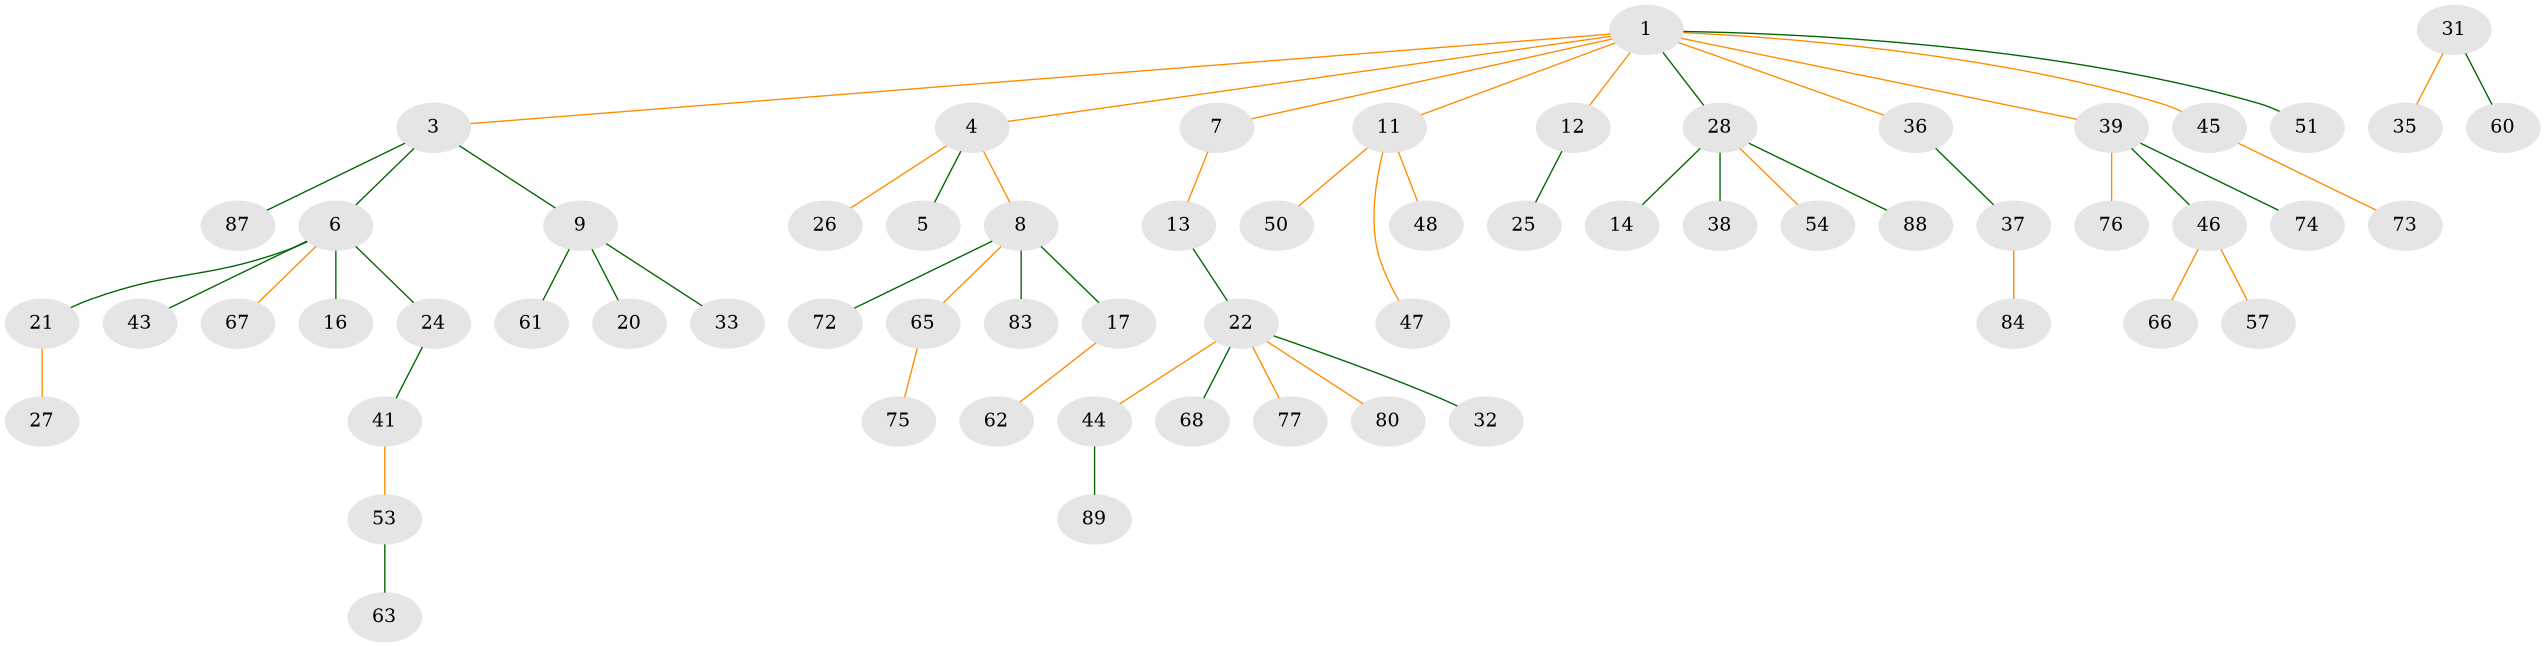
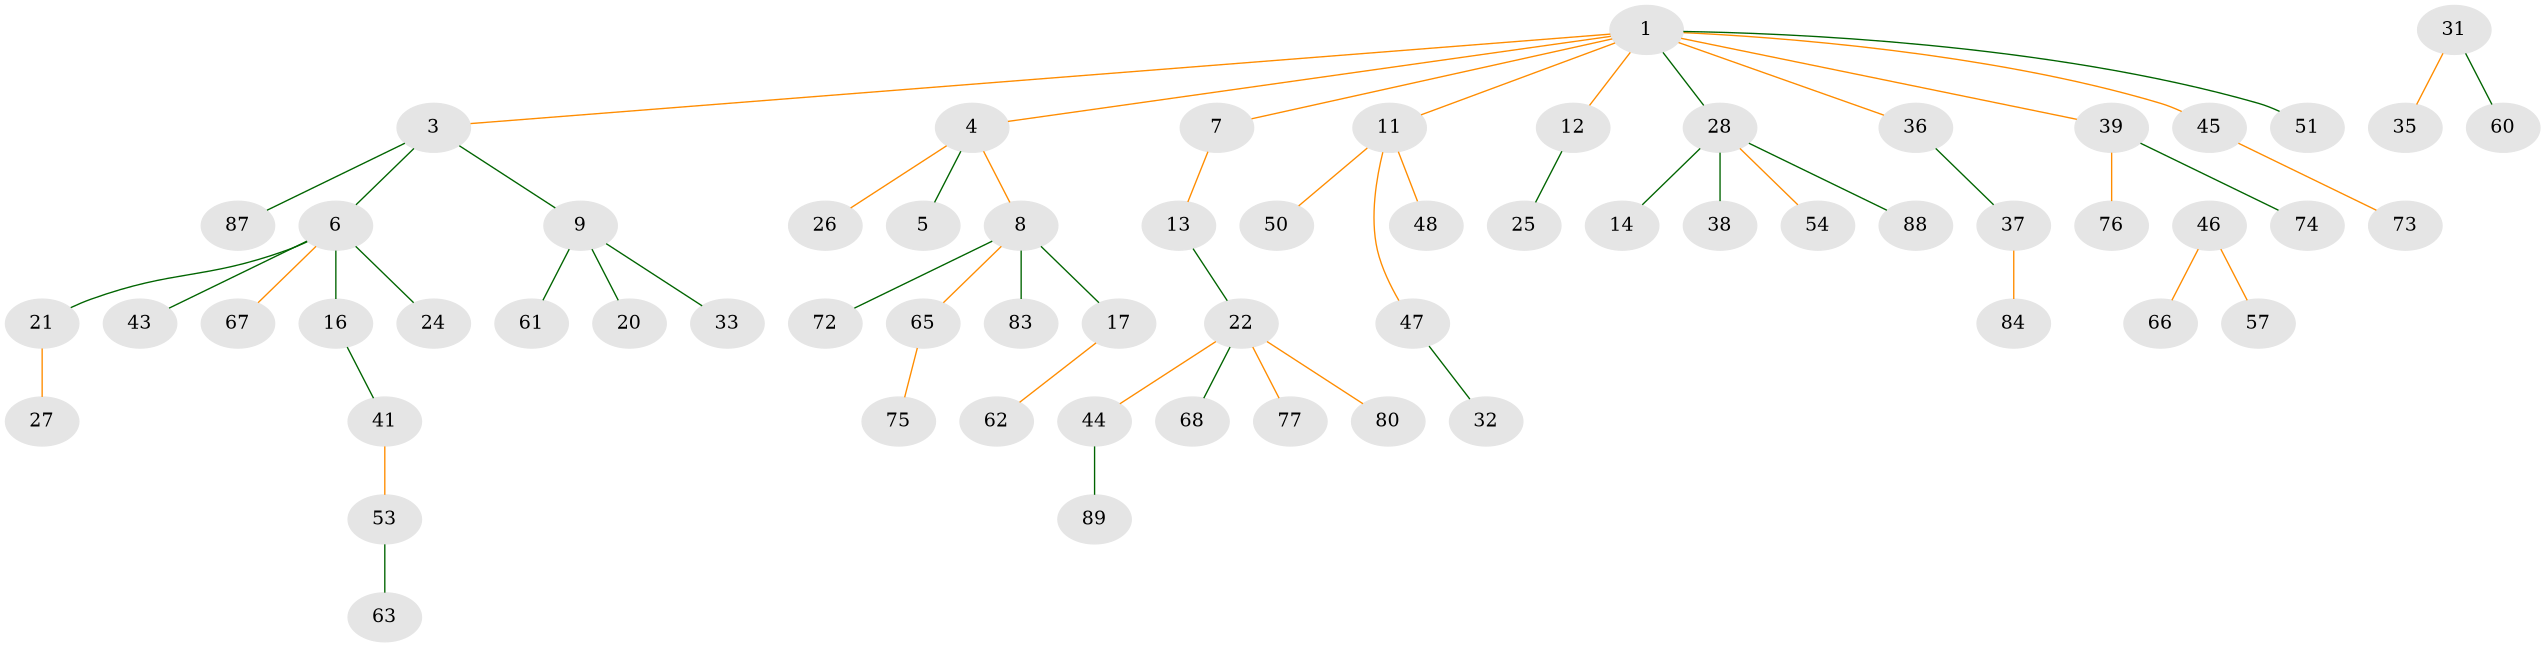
edge "39" -- "46": removed
edge "22" -- "32": now "47" -- "32"
edge "24" -- "41": now "16" -- "41"
